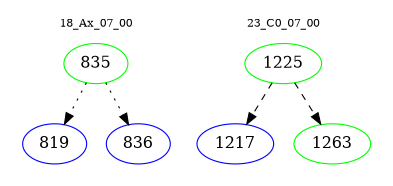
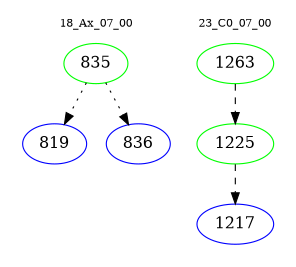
edge "1225" -> "1263": reversed
